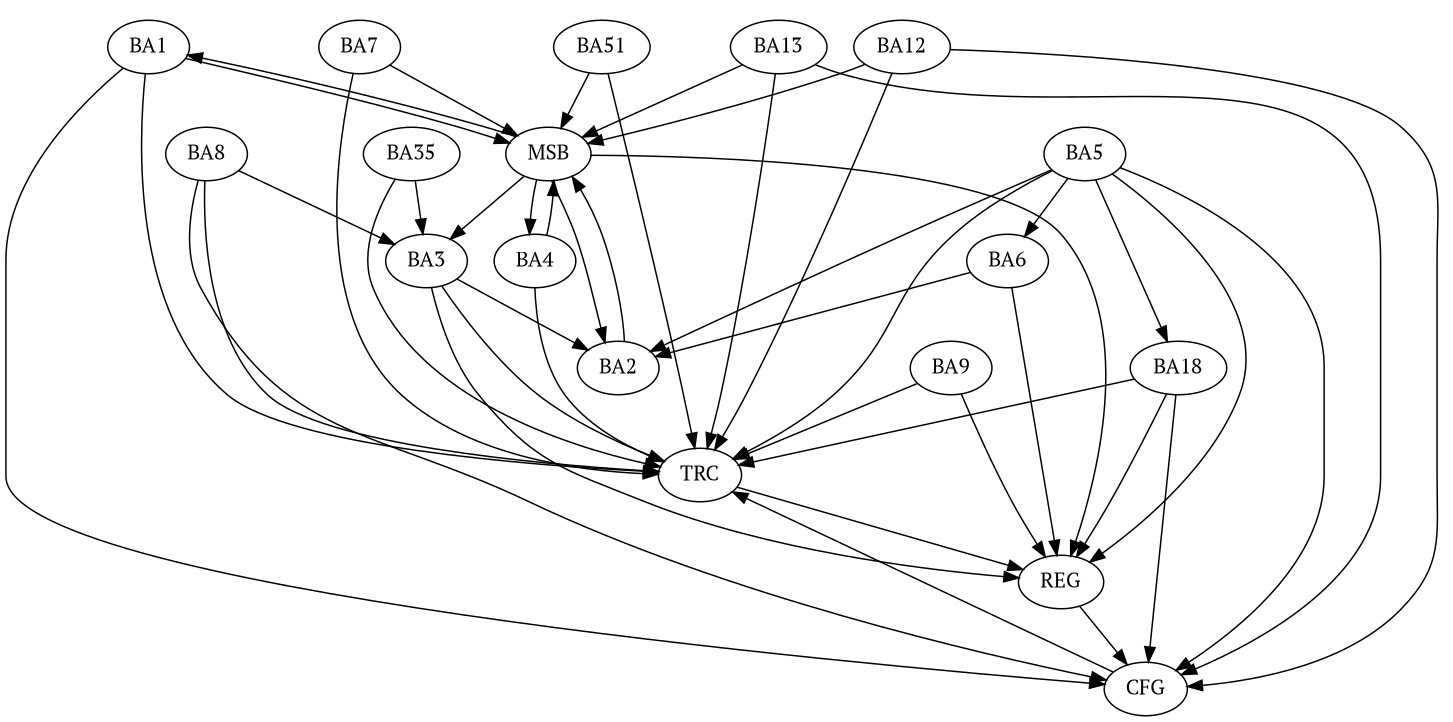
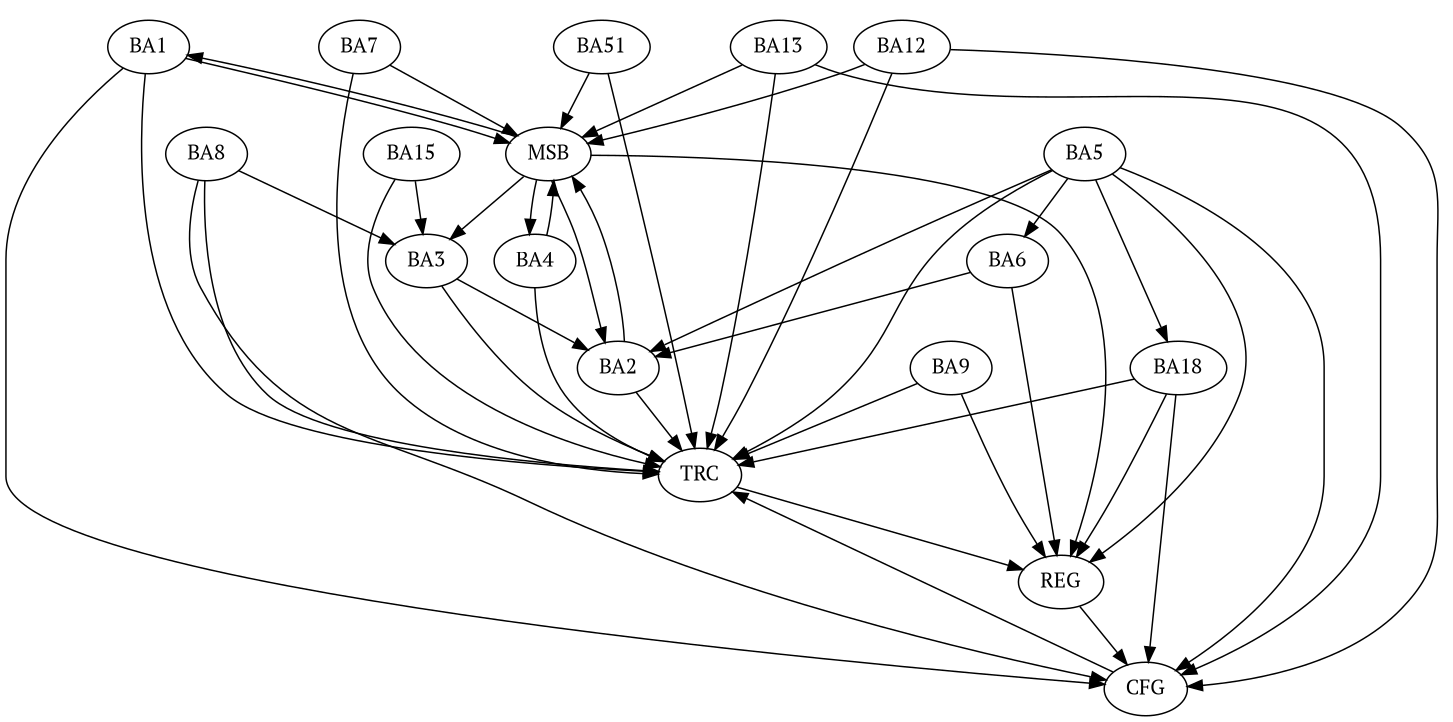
node "BA35": label "BA35" -> "BA15"
edge "BA2" -> "TRC": added
edge "BA3" -> "REG": removed
